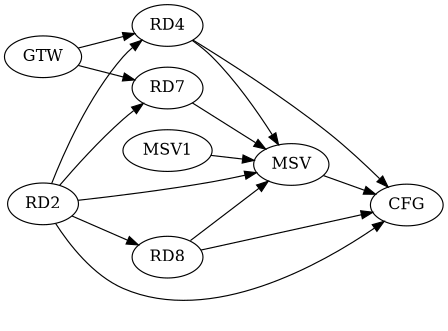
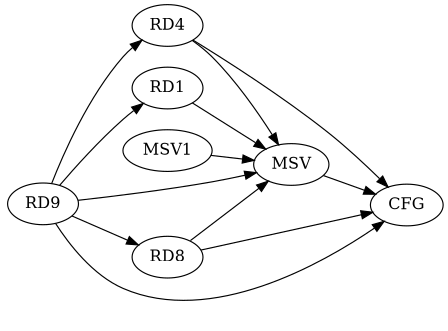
node "GTW": removed
node "RD7": label "RD7" -> "RD1"
node "RD2": label "RD2" -> "RD9"
